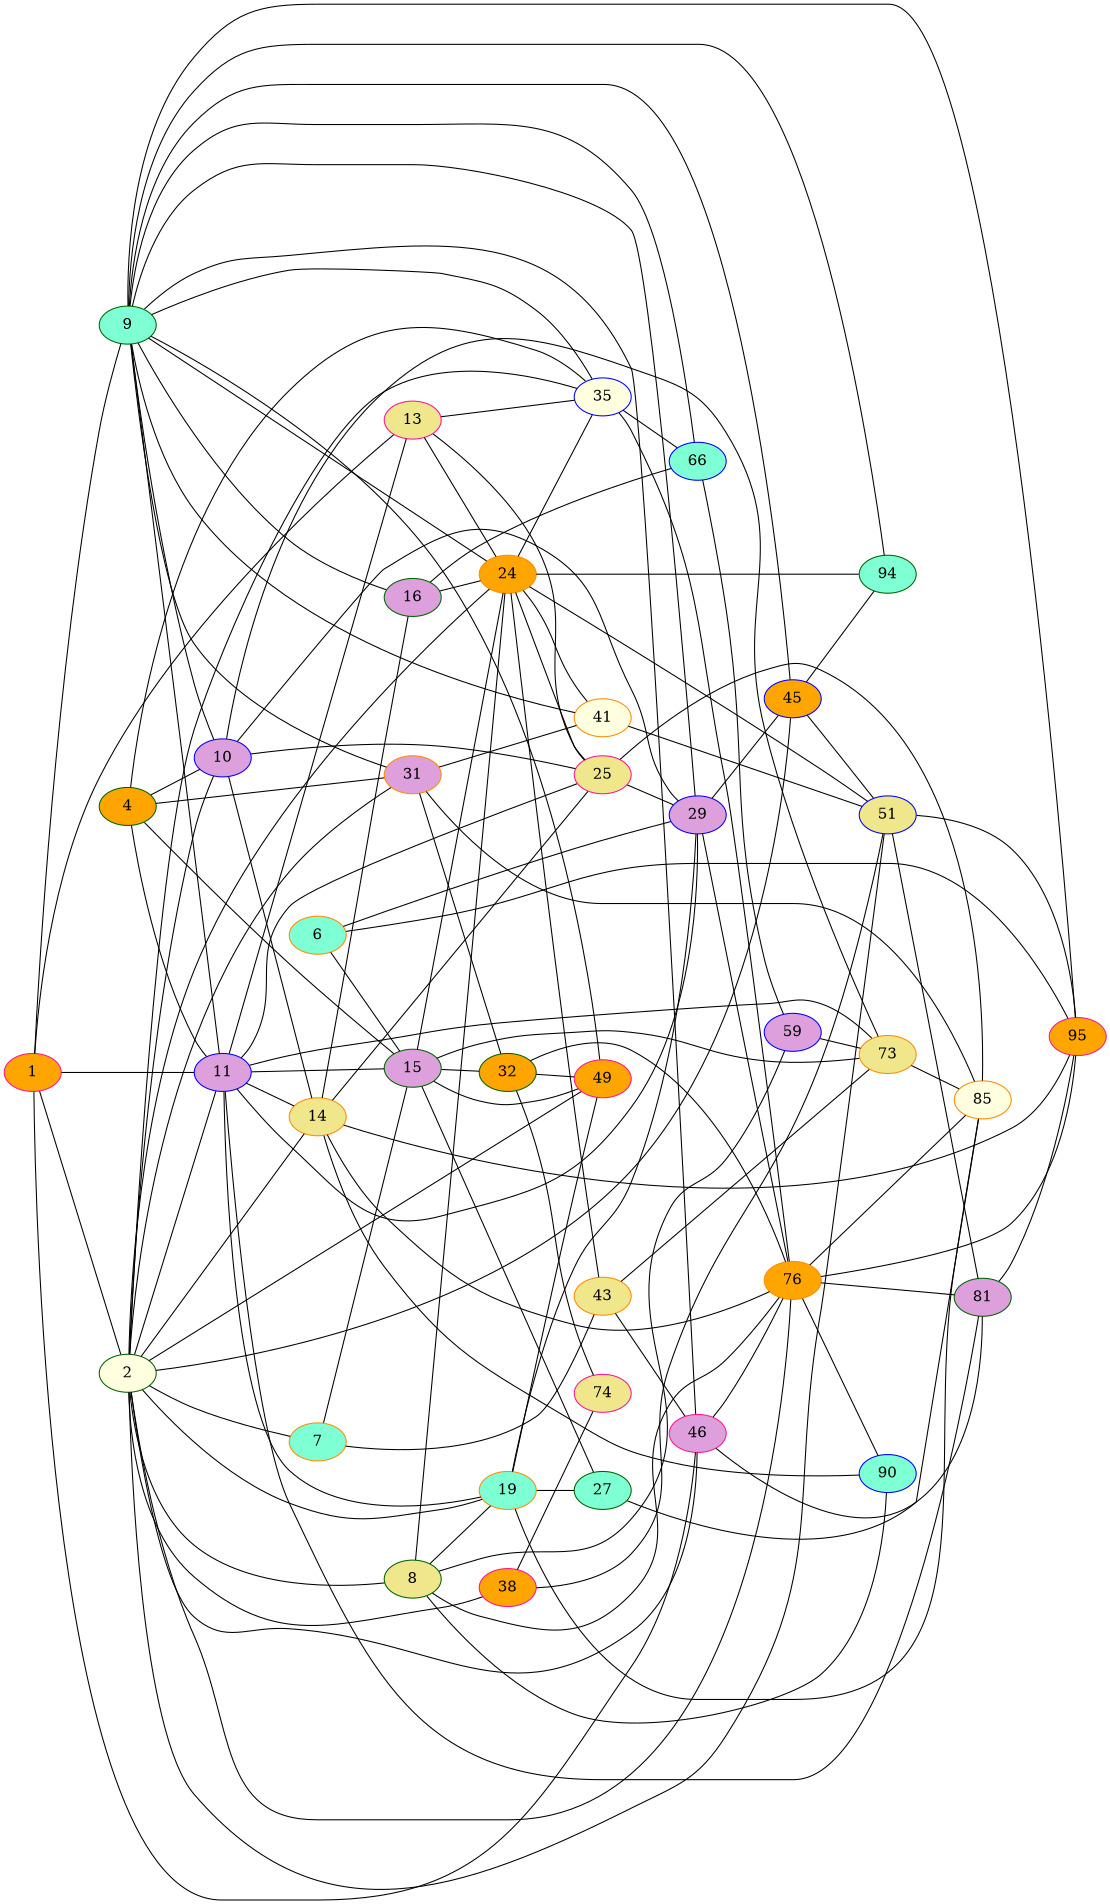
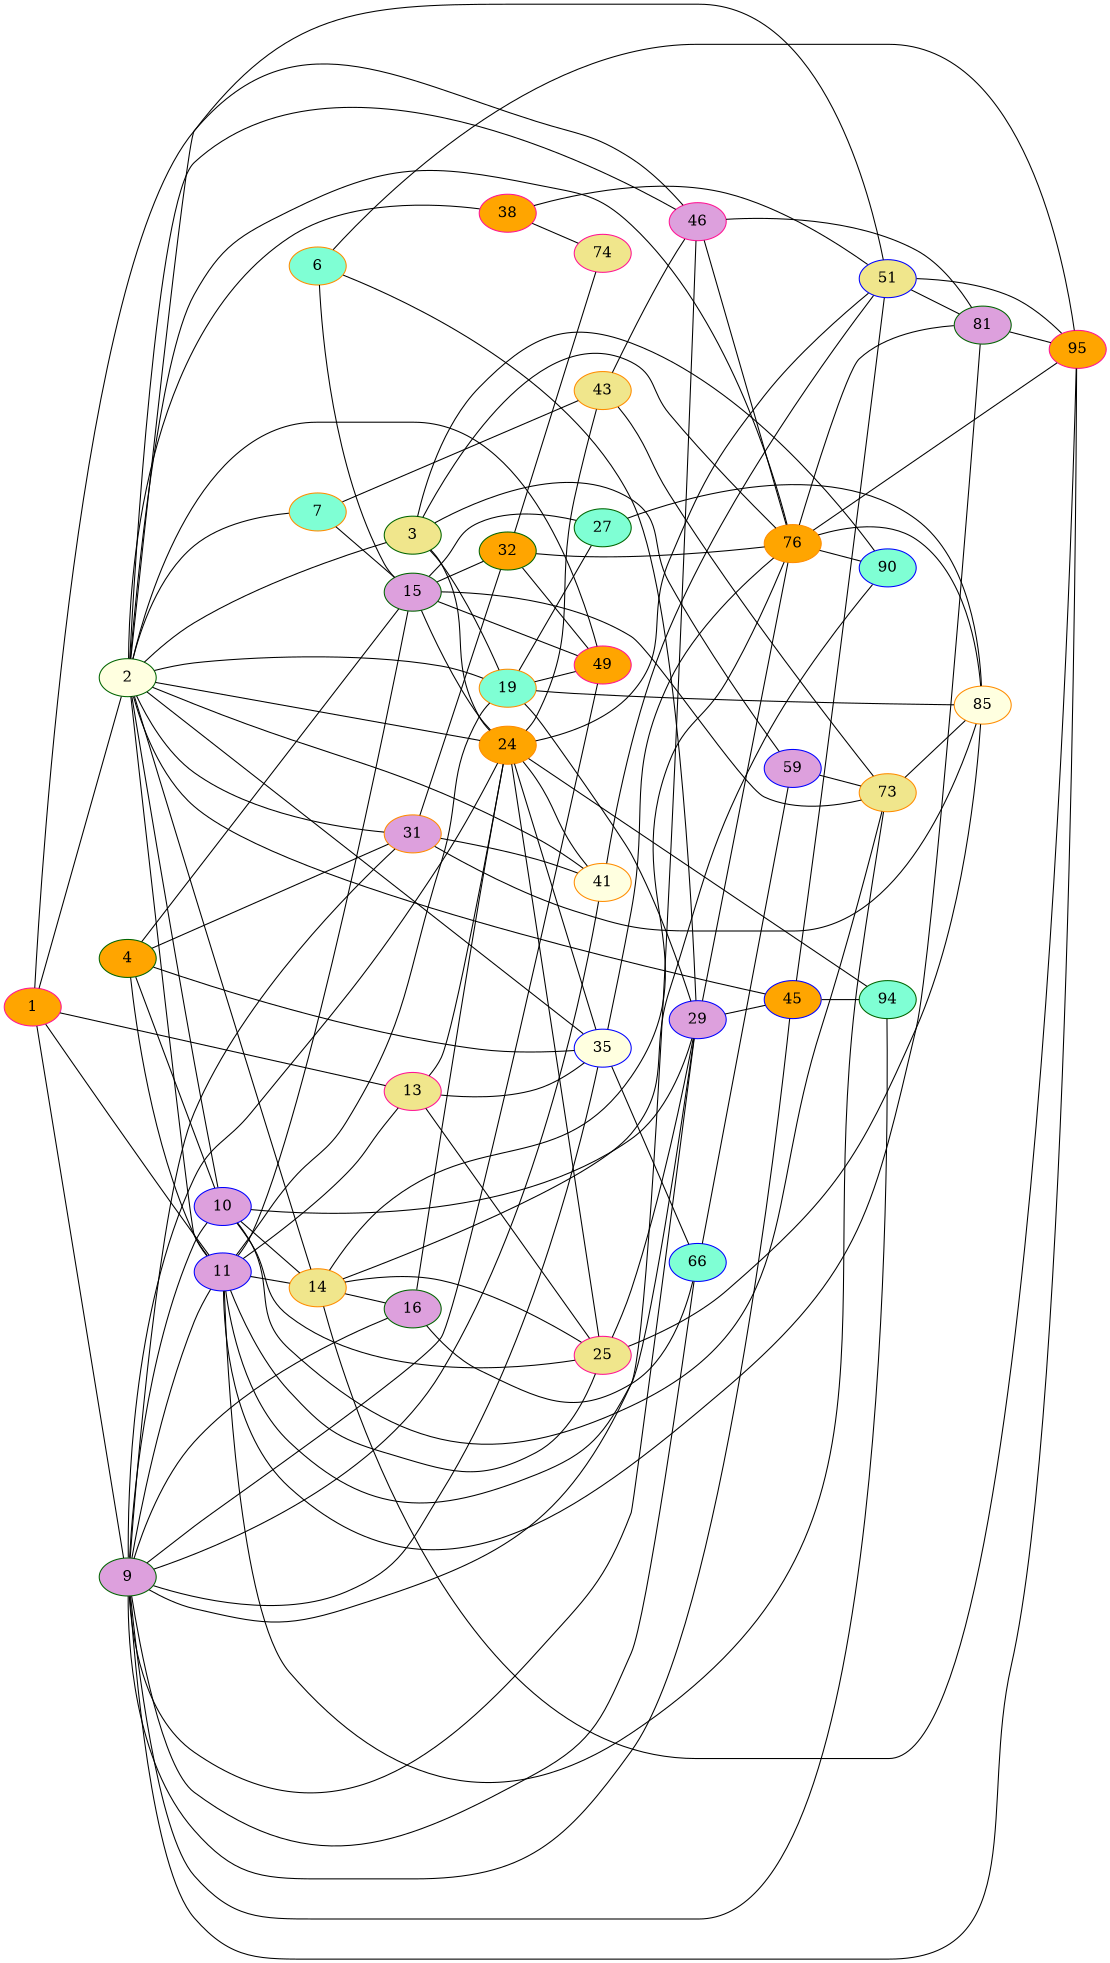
node "9": fillcolor aquamarine -> plum
edge "2" -- "41": added
node "8": label "8" -> "3"
